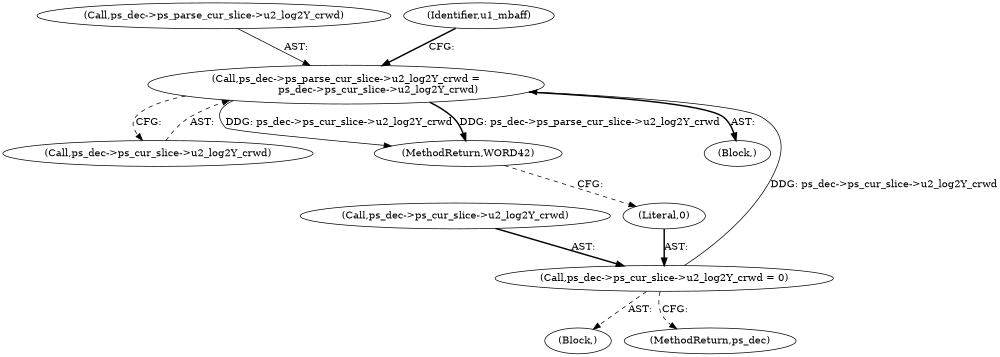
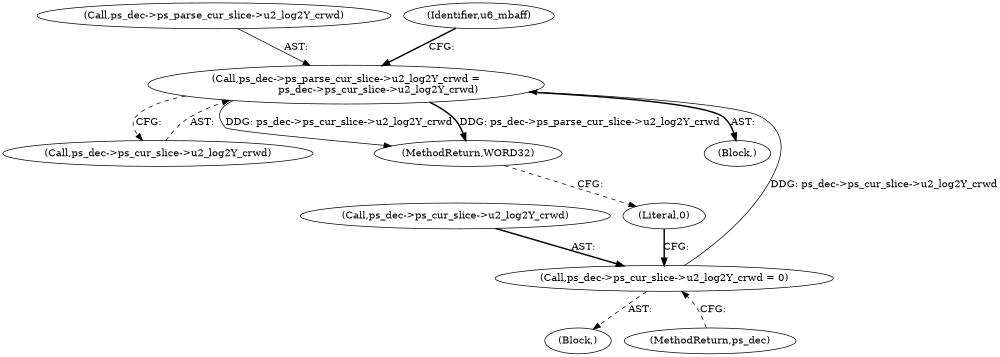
node "(Identifier,u1_mbaff)": label "(Identifier,u1_mbaff)" -> "(Identifier,u6_mbaff)"
node "(MethodReturn,WORD42)": label "(MethodReturn,WORD42)" -> "(MethodReturn,WORD32)"
edge "(Literal,0)" -> "(Call,ps_dec->ps_cur_slice->u2_log2Y_crwd = 0)": label "AST: " -> "CFG: "
edge "(Call,ps_dec->ps_cur_slice->u2_log2Y_crwd = 0)" -> "(MethodReturn,ps_dec)": reversed
